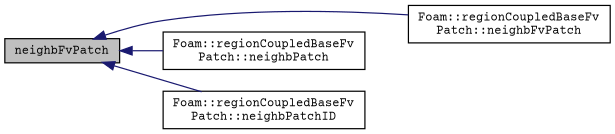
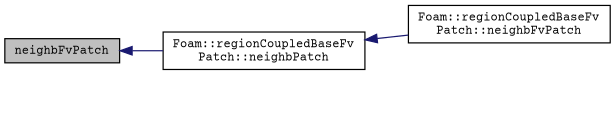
edge "Foam::regionCoupledBaseFv Patch::neighbFvPatch" -> "neighbFvPatch": now "Foam::regionCoupledBaseFv Patch::neighbFvPatch" -> "Foam::regionCoupledBaseFv Patch::neighbPatch"
node "Foam::regionCoupledBaseFv Patch::neighbPatchID": removed
